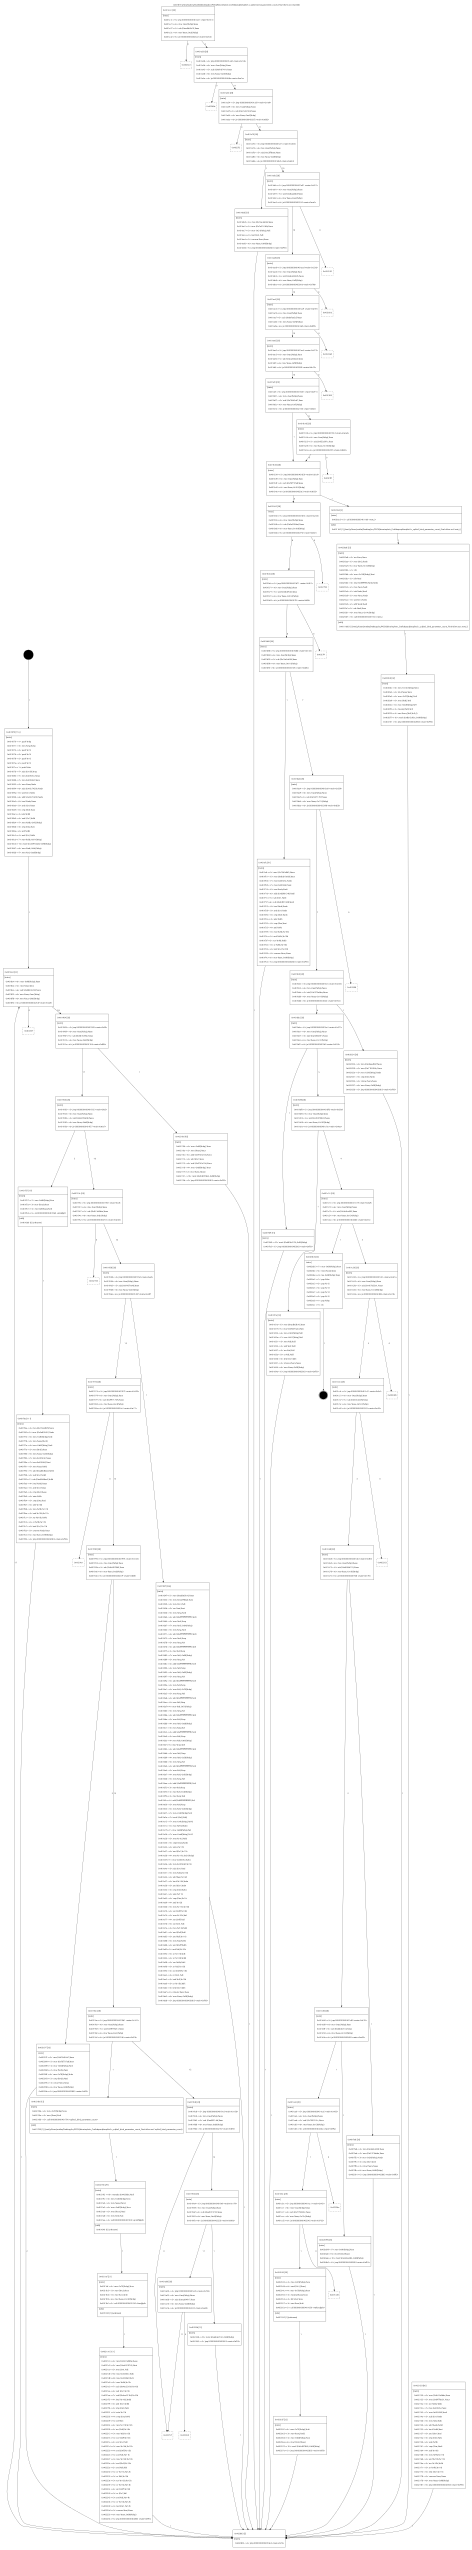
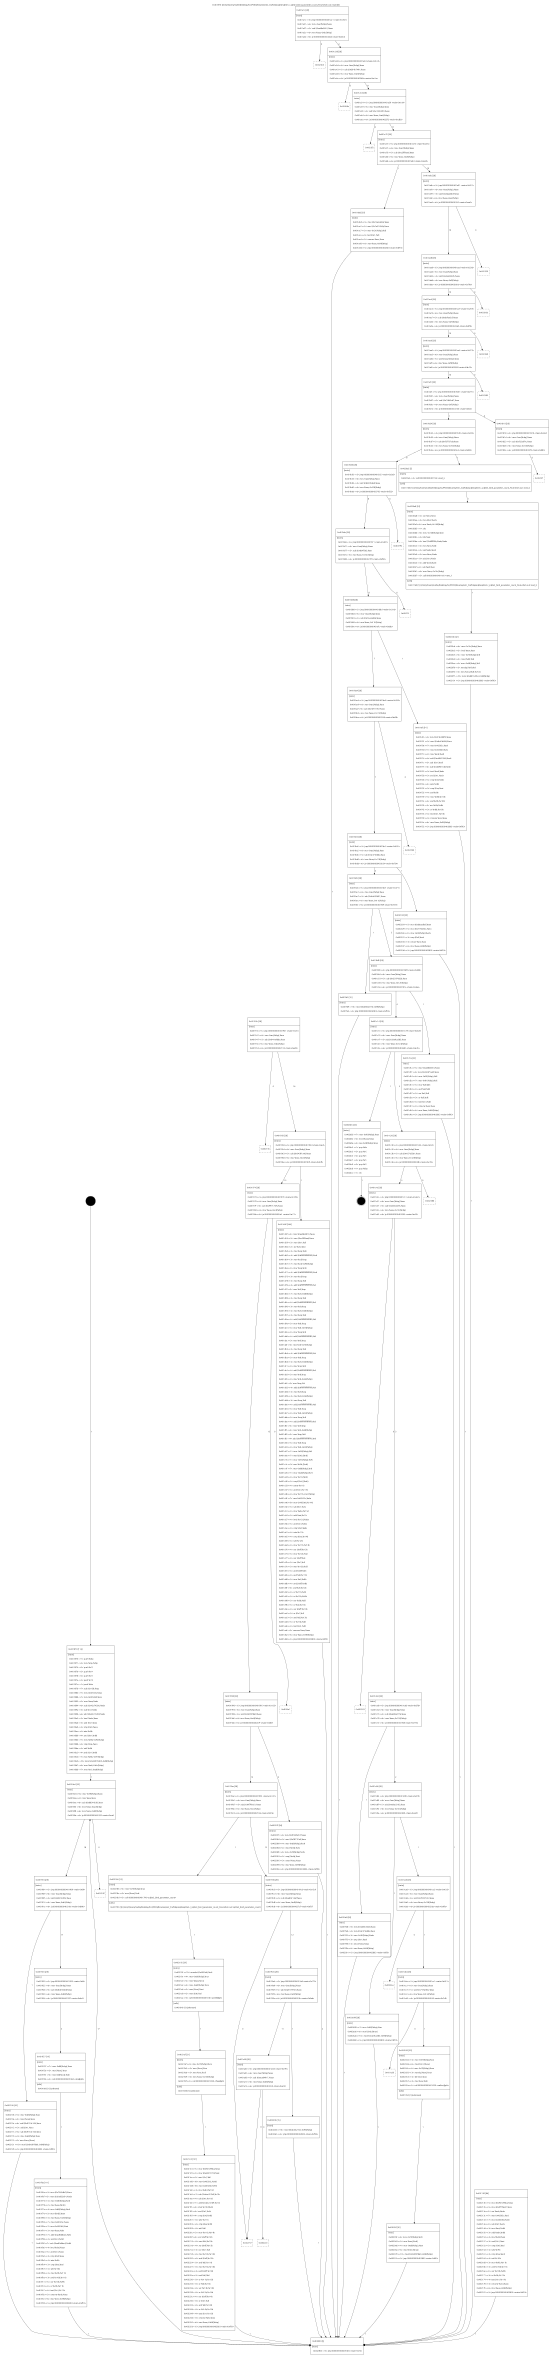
edge "0x401b18 [28]" -> "0x401b34 [28]": removed, label "9"
edge "0x401920 [28]" -> "0x40193c [28]": removed, label "16"
